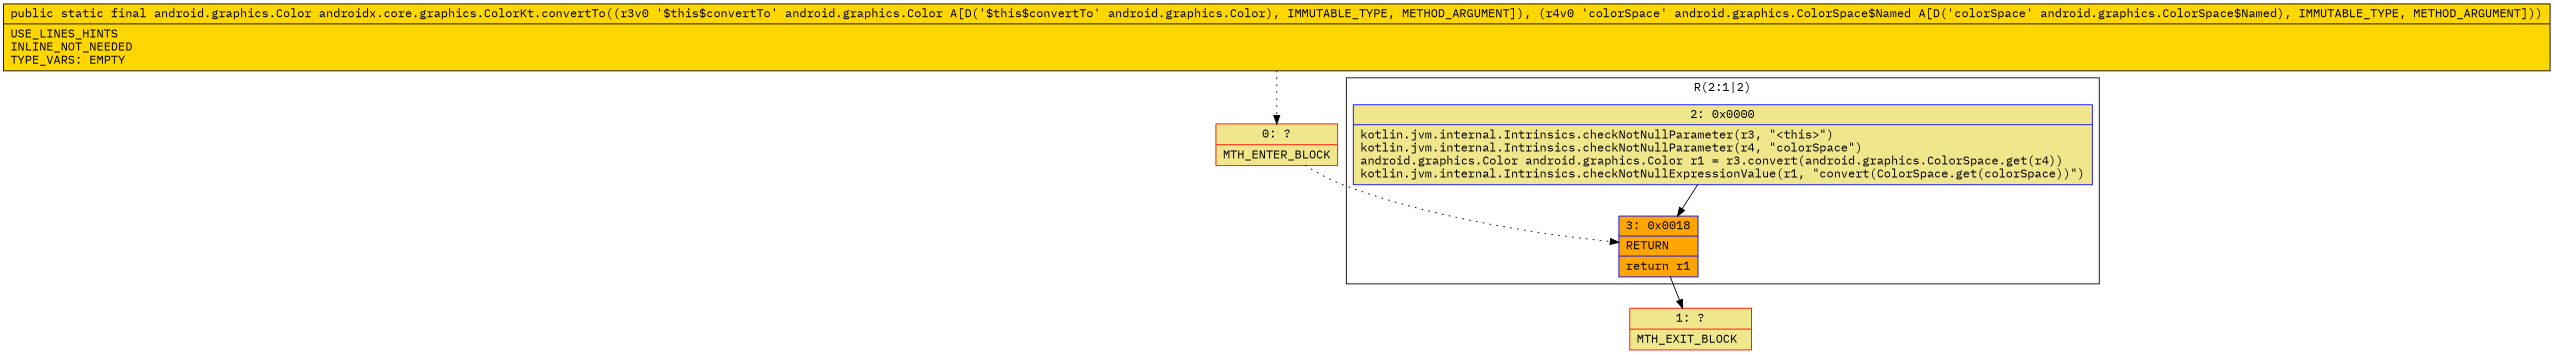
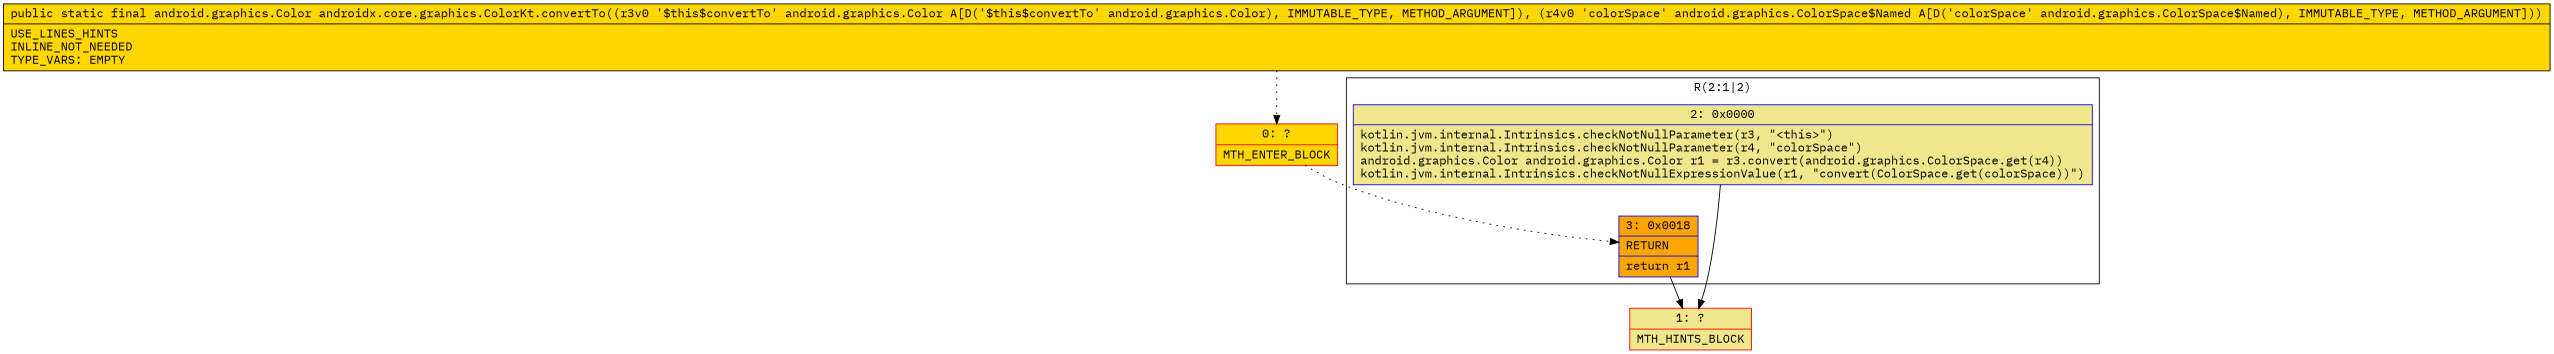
node "0: ?": fillcolor khaki -> gold
edge "2: 0x0000" -> "3: 0x0018": now "2: 0x0000" -> "1: ?"
node "1: ?": text "MTH_EXIT_BLOCK" -> "MTH_HINTS_BLOCK"
